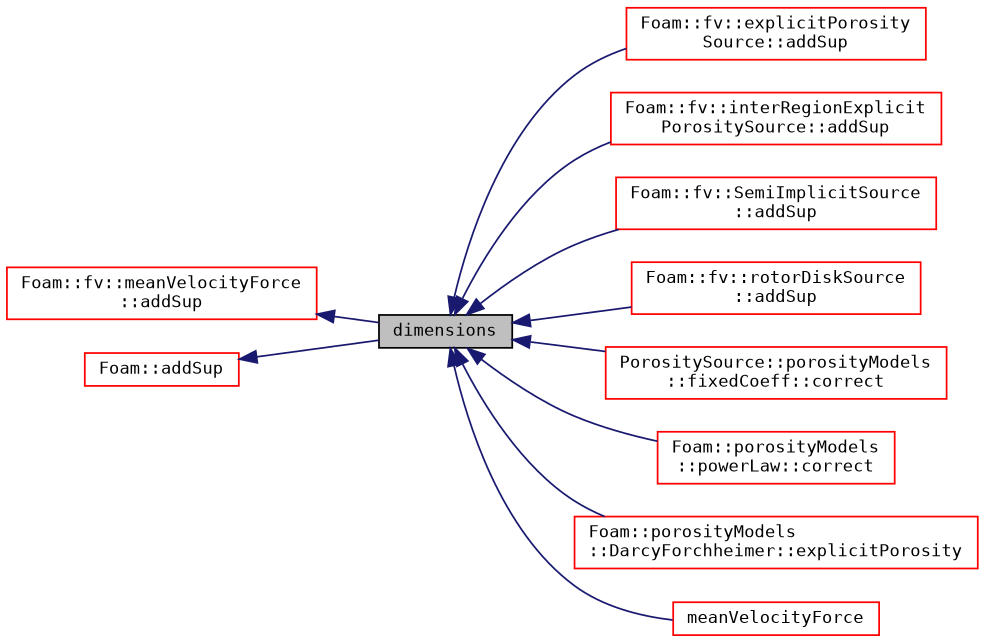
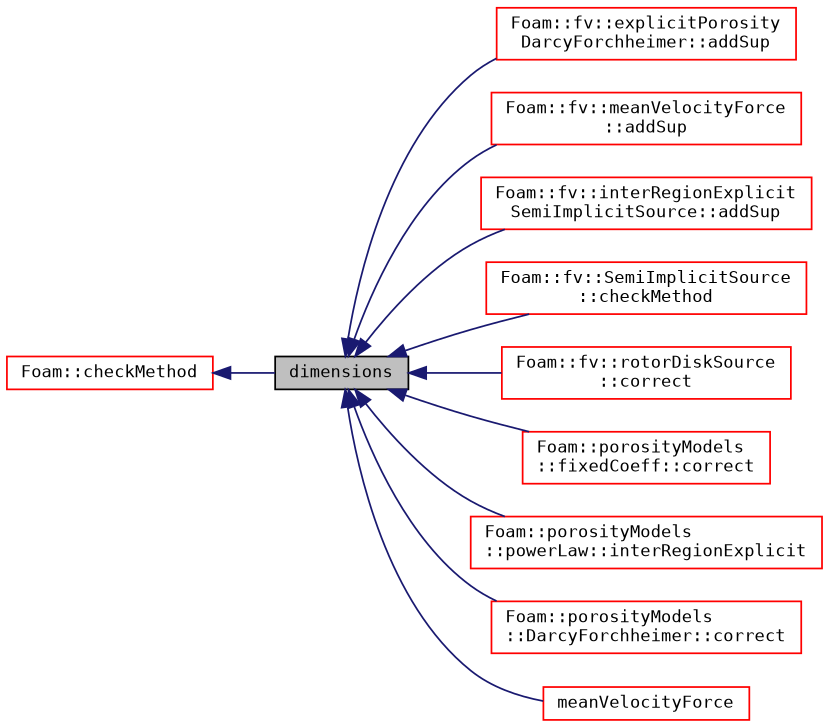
node "Foam::fv::explicitPorosity Source::addSup": label "Foam::fv::explicitPorosity Source::addSup" -> "Foam::fv::explicitPorosity DarcyForchheimer::addSup"
node "Foam::fv::interRegionExplicit PorositySource::addSup": label "Foam::fv::interRegionExplicit PorositySource::addSup" -> "Foam::fv::interRegionExplicit SemiImplicitSource::addSup"
node "Foam::fv::SemiImplicitSource ::addSup": label "Foam::fv::SemiImplicitSource ::addSup" -> "Foam::fv::SemiImplicitSource ::checkMethod"
node "Foam::fv::rotorDiskSource ::addSup": label "Foam::fv::rotorDiskSource ::addSup" -> "Foam::fv::rotorDiskSource ::correct"
edge "dimensions" -> "Foam::fv::meanVelocityForce ::addSup": reversed
node "Foam::addSup": label "Foam::addSup" -> "Foam::checkMethod"
node "PorositySource::porosityModels ::fixedCoeff::correct": label "PorositySource::porosityModels ::fixedCoeff::correct" -> "Foam::porosityModels ::fixedCoeff::correct"
node "Foam::porosityModels ::powerLaw::correct": label "Foam::porosityModels ::powerLaw::correct" -> "Foam::porosityModels ::powerLaw::interRegionExplicit"
node "Foam::porosityModels ::DarcyForchheimer::explicitPorosity": label "Foam::porosityModels ::DarcyForchheimer::explicitPorosity" -> "Foam::porosityModels ::DarcyForchheimer::correct"
